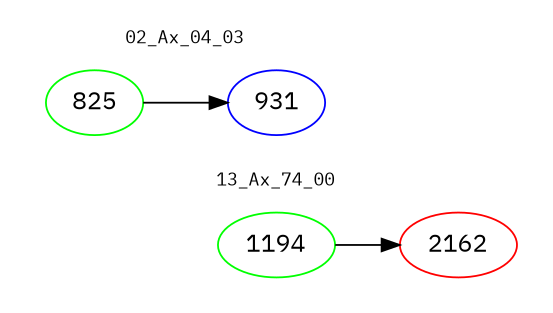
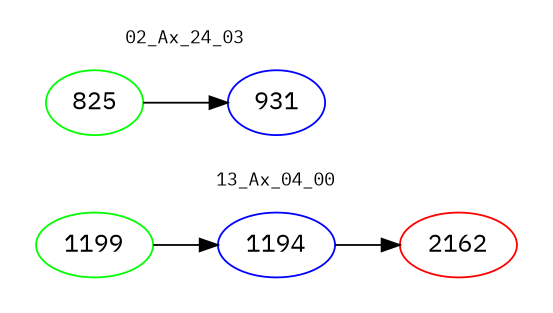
cluster "02_Ax_04_03": label "02_Ax_04_03" -> "02_Ax_24_03"
cluster "13_Ax_74_00": label "13_Ax_74_00" -> "13_Ax_04_00"
node "1199": added
node "1194": color green -> blue
